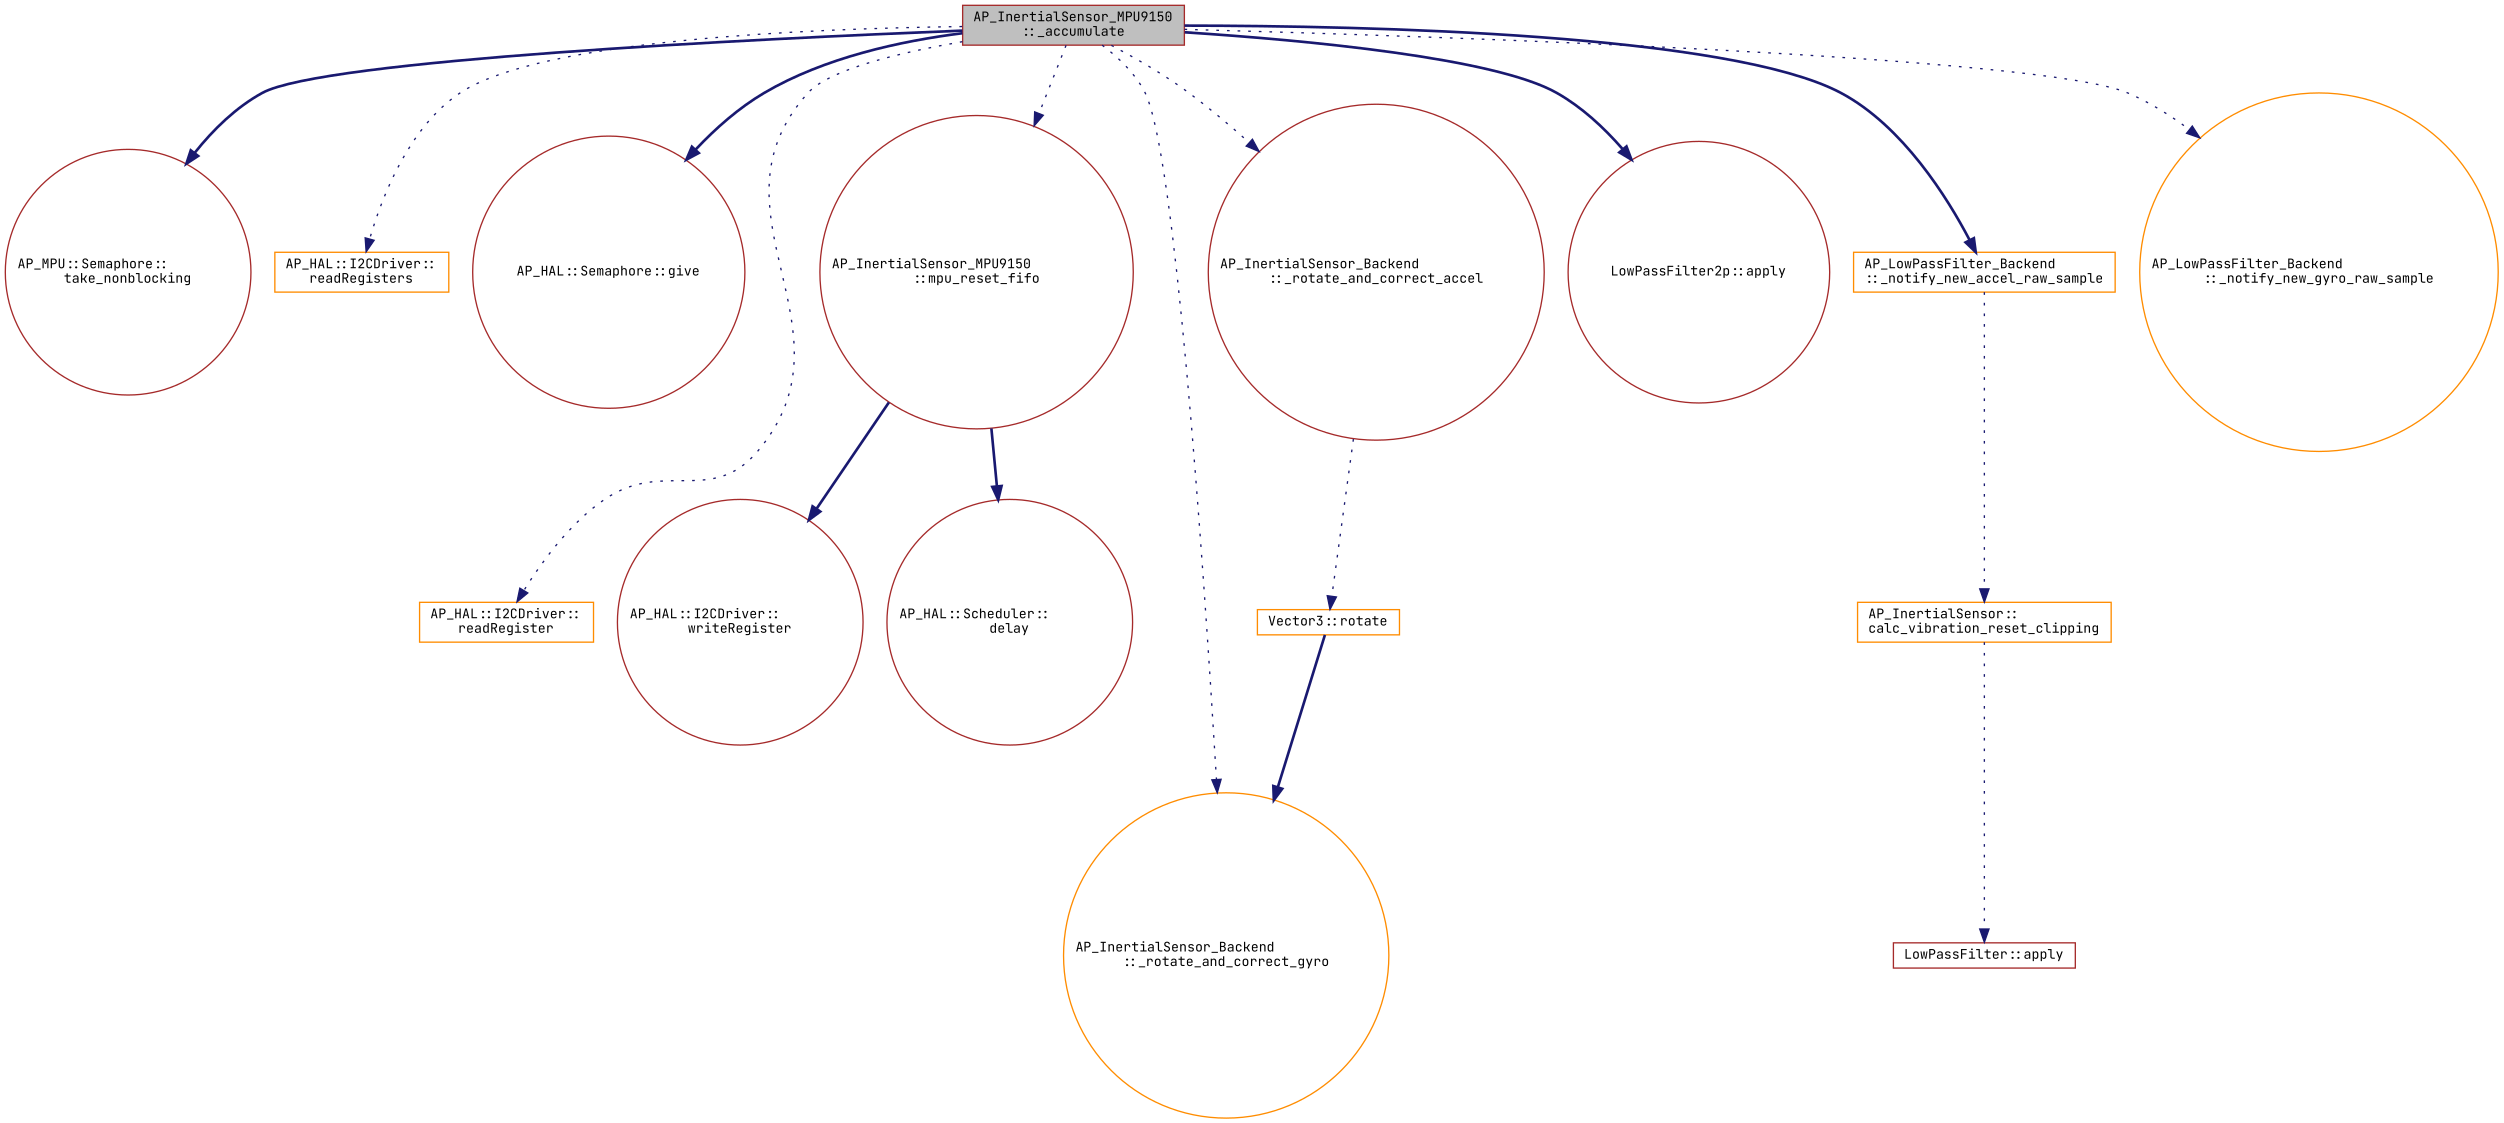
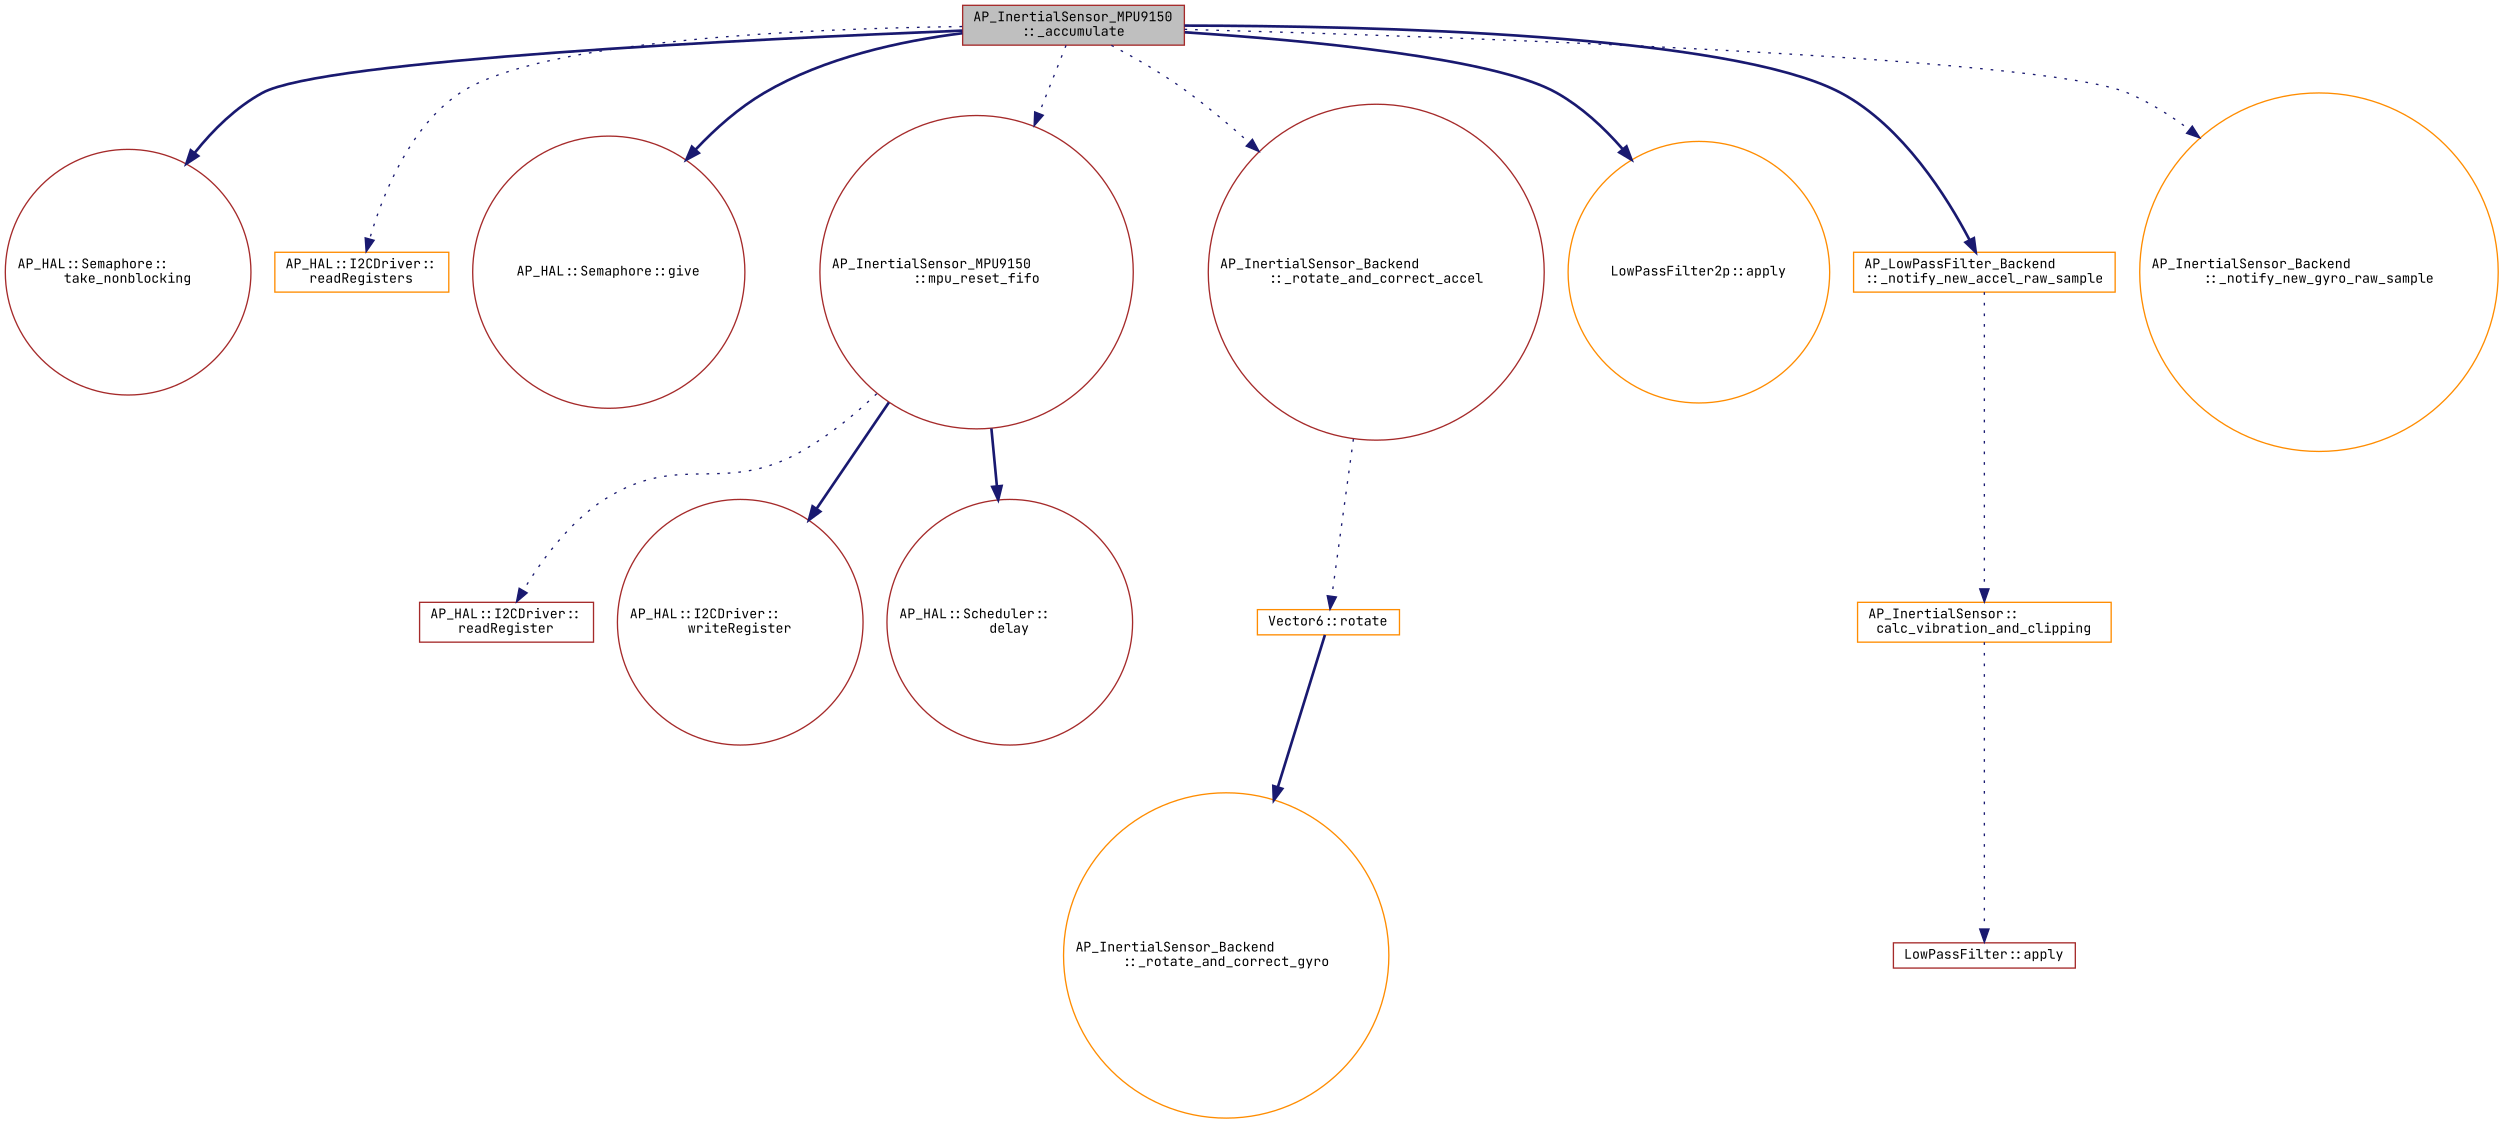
node "AP_MPU::Semaphore:: take_nonblocking": label "AP_MPU::Semaphore:: take_nonblocking" -> "AP_HAL::Semaphore:: take_nonblocking"
node "LowPassFilter2p::apply": color brown -> darkorange
node "AP_LowPassFilter_Backend ::_notify_new_gyro_raw_sample": label "AP_LowPassFilter_Backend ::_notify_new_gyro_raw_sample" -> "AP_InertialSensor_Backend ::_notify_new_gyro_raw_sample"
edge "AP_InertialSensor_MPU9150 ::_accumulate" -> "AP_HAL::I2CDriver:: readRegister": now "AP_InertialSensor_MPU9150 ::mpu_reset_fifo" -> "AP_HAL::I2CDriver:: readRegister"
edge "AP_InertialSensor_MPU9150 ::_accumulate" -> "AP_InertialSensor_Backend ::_rotate_and_correct_gyro": removed
node "AP_HAL::I2CDriver:: readRegister": color darkorange -> brown
node "Vector3::rotate": label "Vector3::rotate" -> "Vector6::rotate"
node "AP_InertialSensor:: calc_vibration_reset_clipping": label "AP_InertialSensor:: calc_vibration_reset_clipping" -> "AP_InertialSensor:: calc_vibration_and_clipping"
